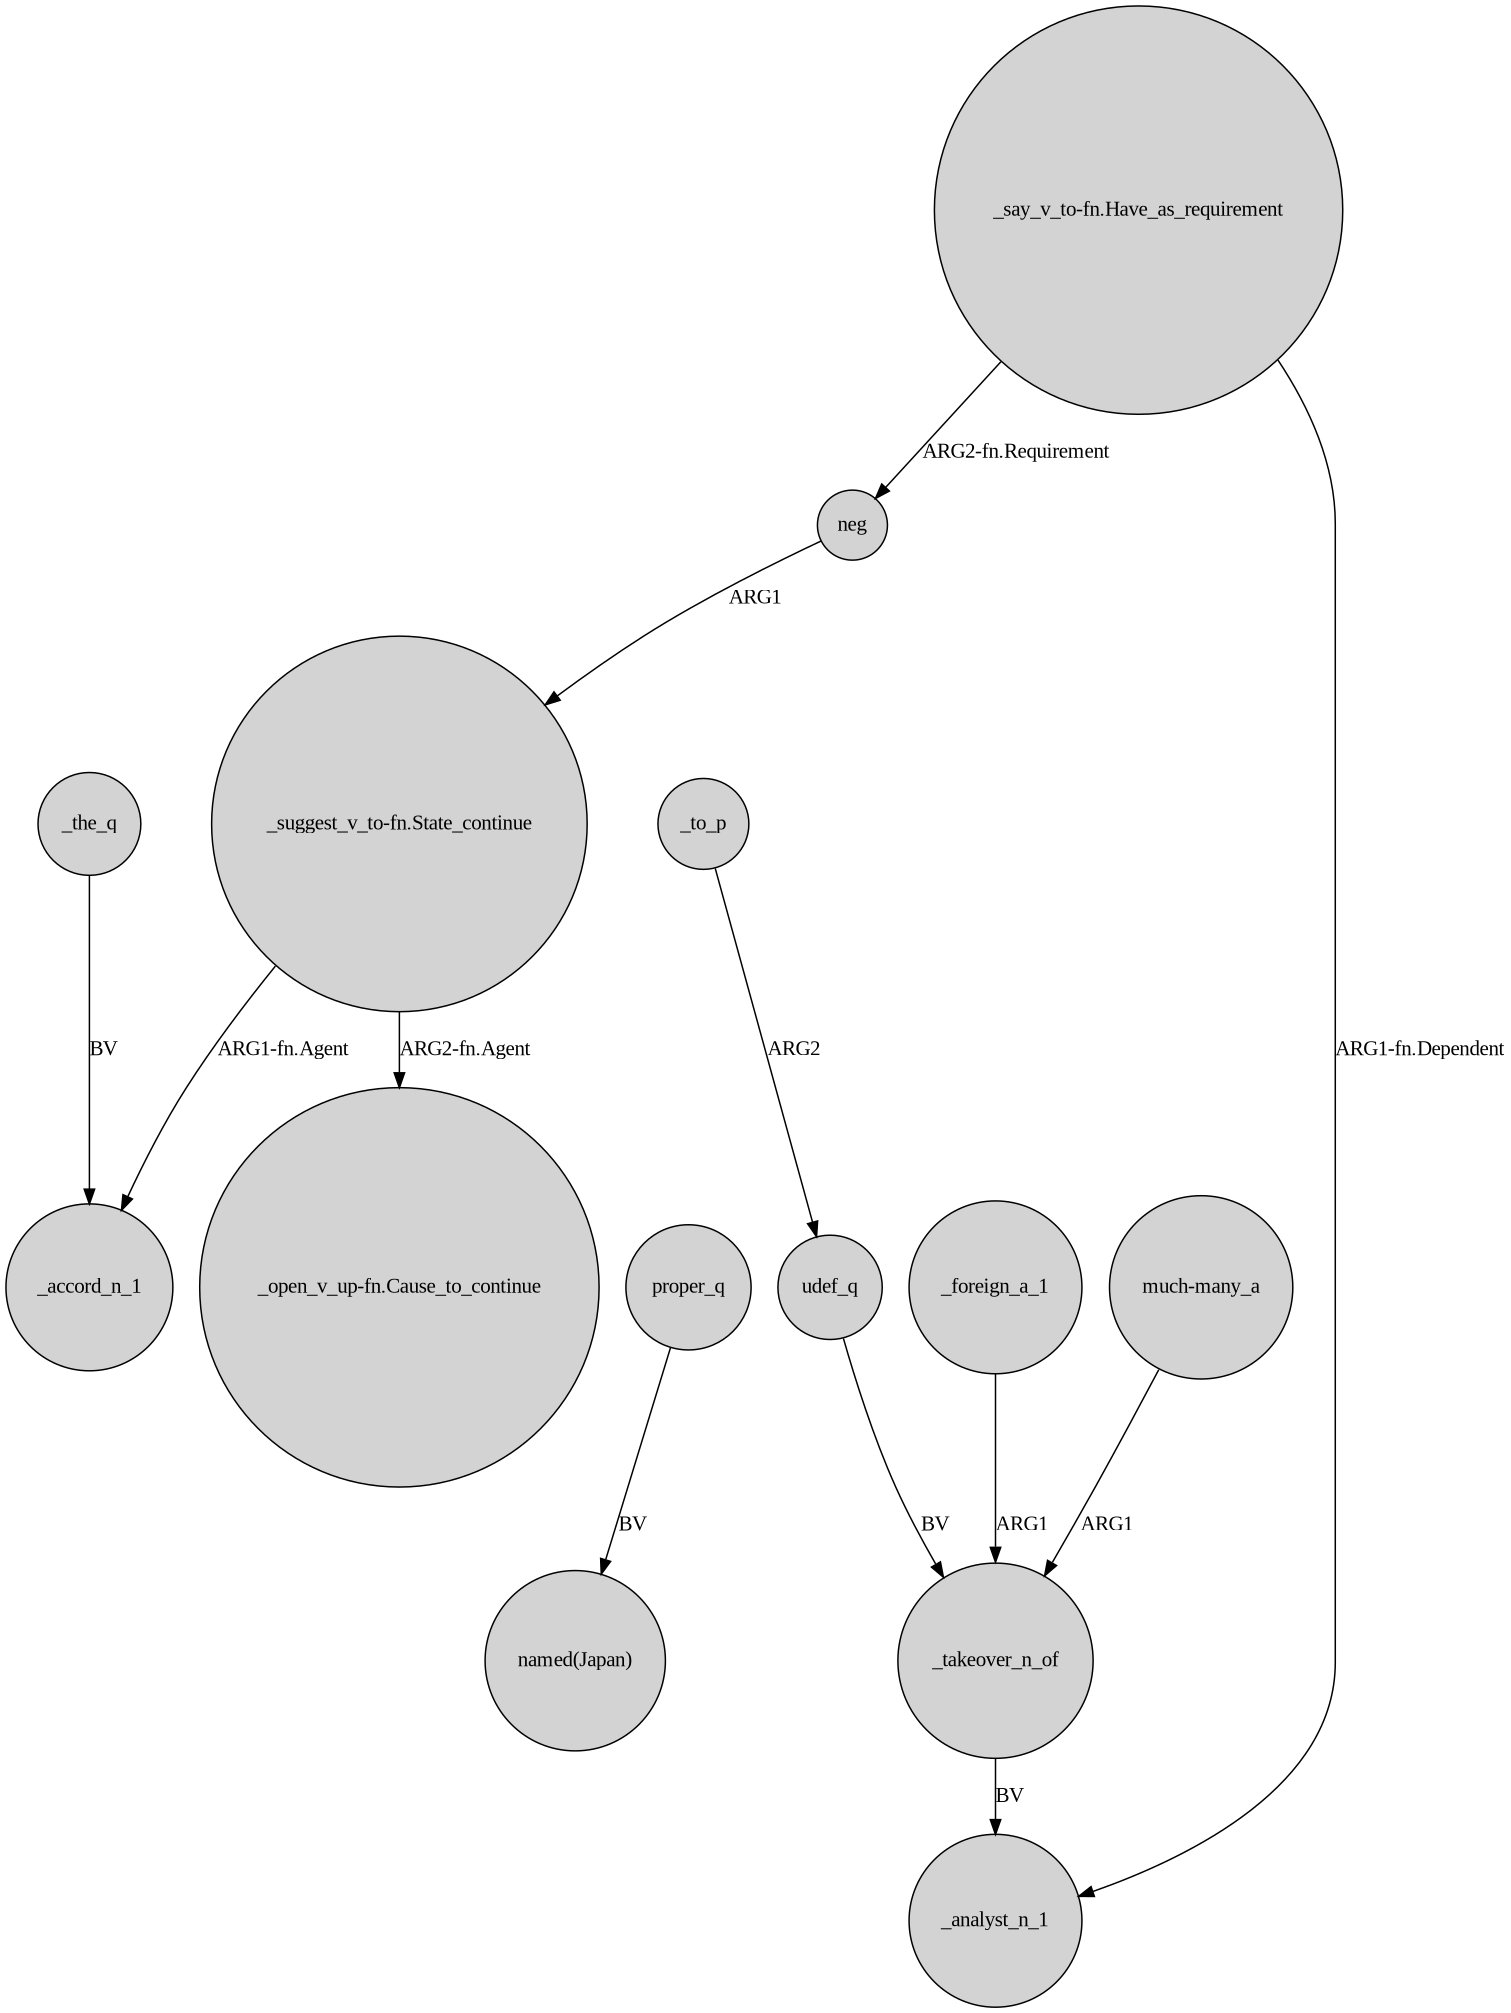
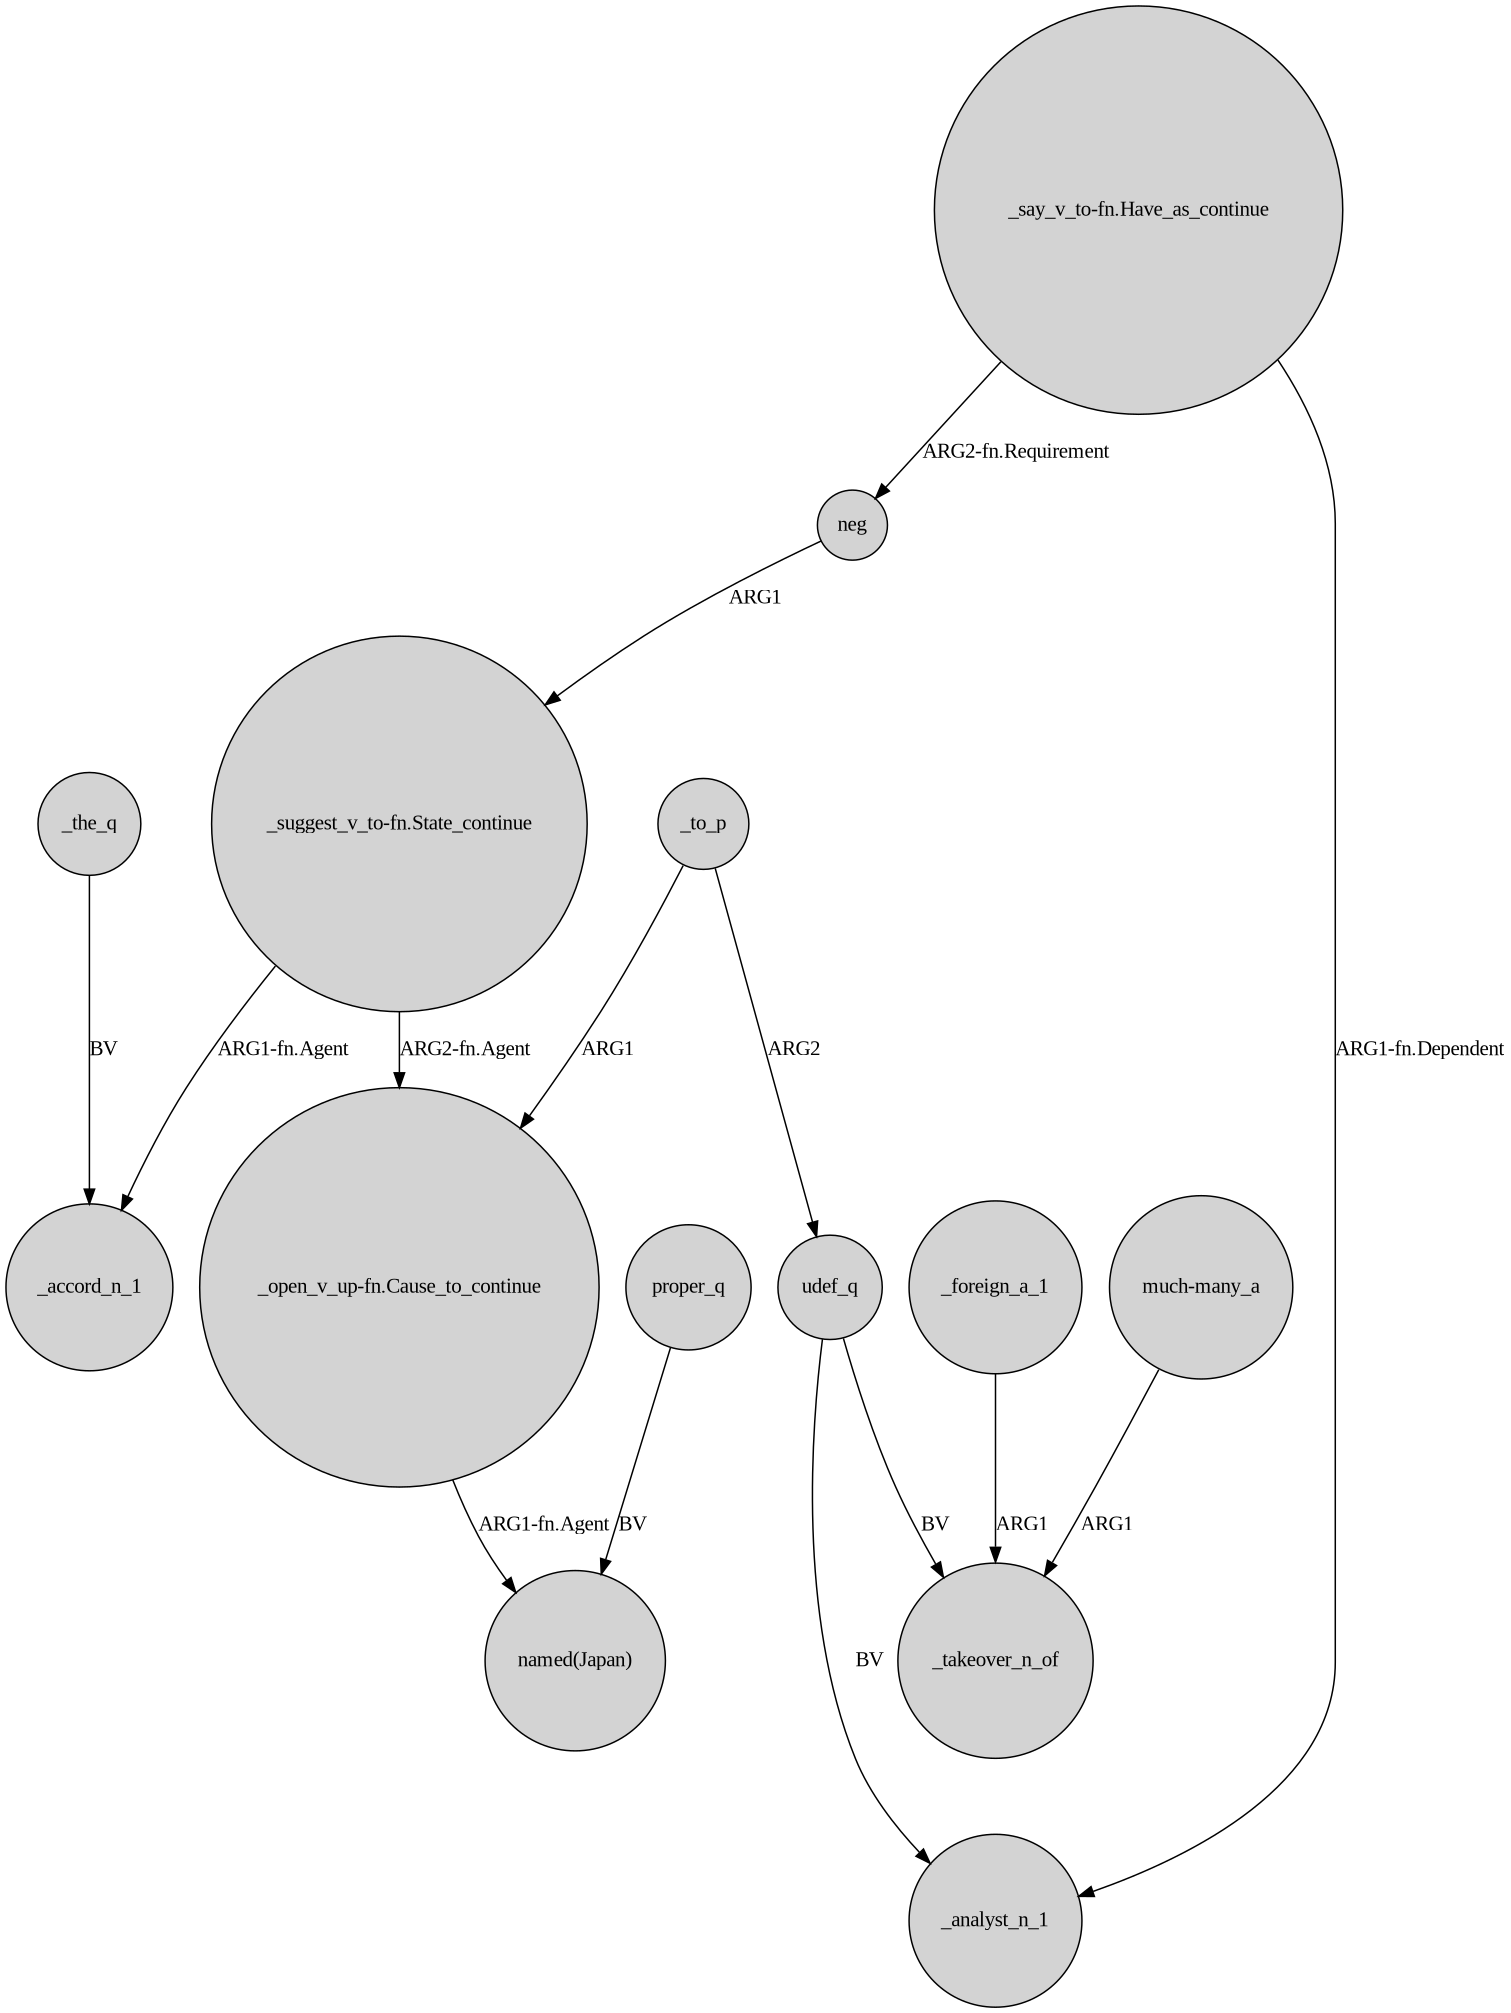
node "_say_v_to-fn.Have_as_requirement": label "_say_v_to-fn.Have_as_requirement" -> "_say_v_to-fn.Have_as_continue"
edge "_to_p" -> "_open_v_up-fn.Cause_to_continue": added, label "ARG1"
edge "_open_v_up-fn.Cause_to_continue" -> "named(Japan)": added, label "ARG1-fn.Agent"
edge "_takeover_n_of" -> "_analyst_n_1": now "udef_q" -> "_analyst_n_1"
